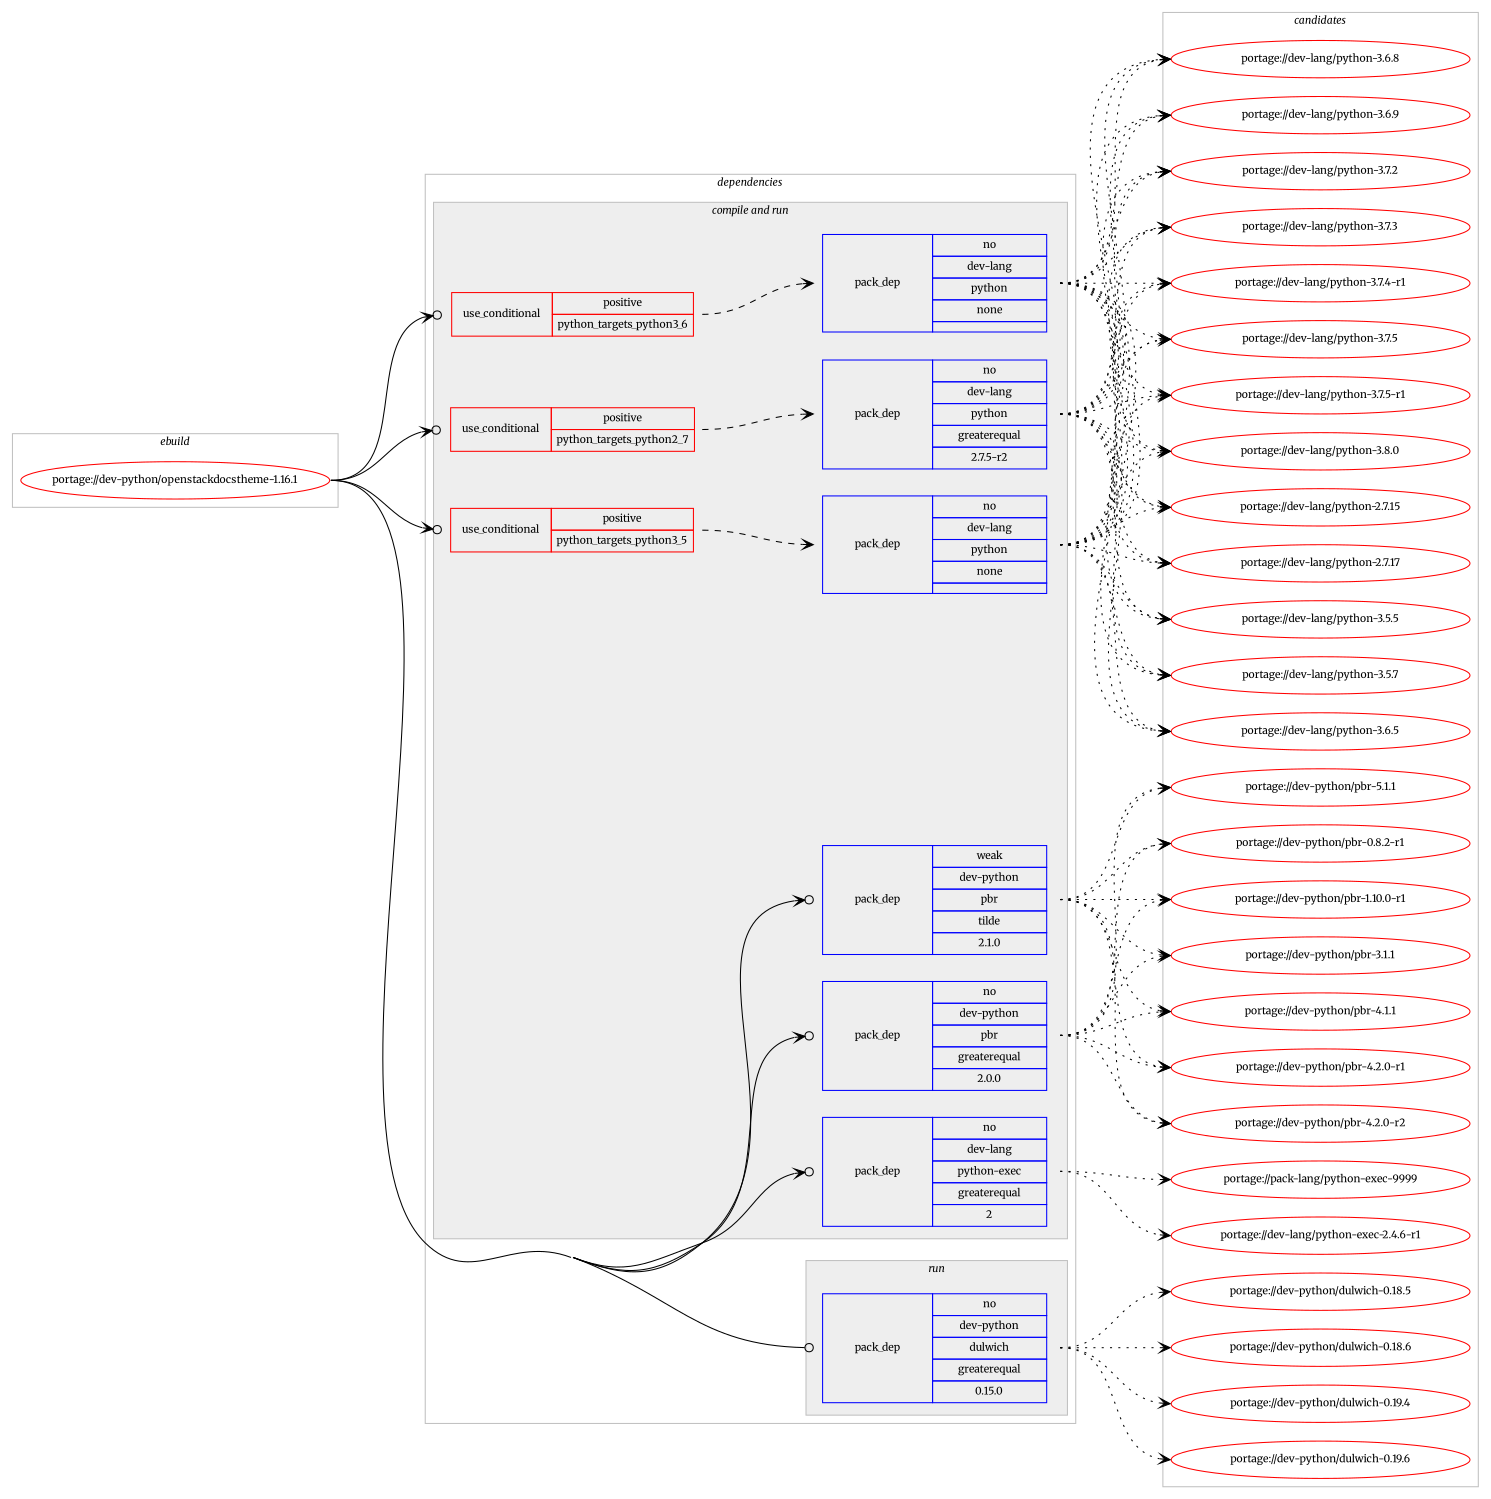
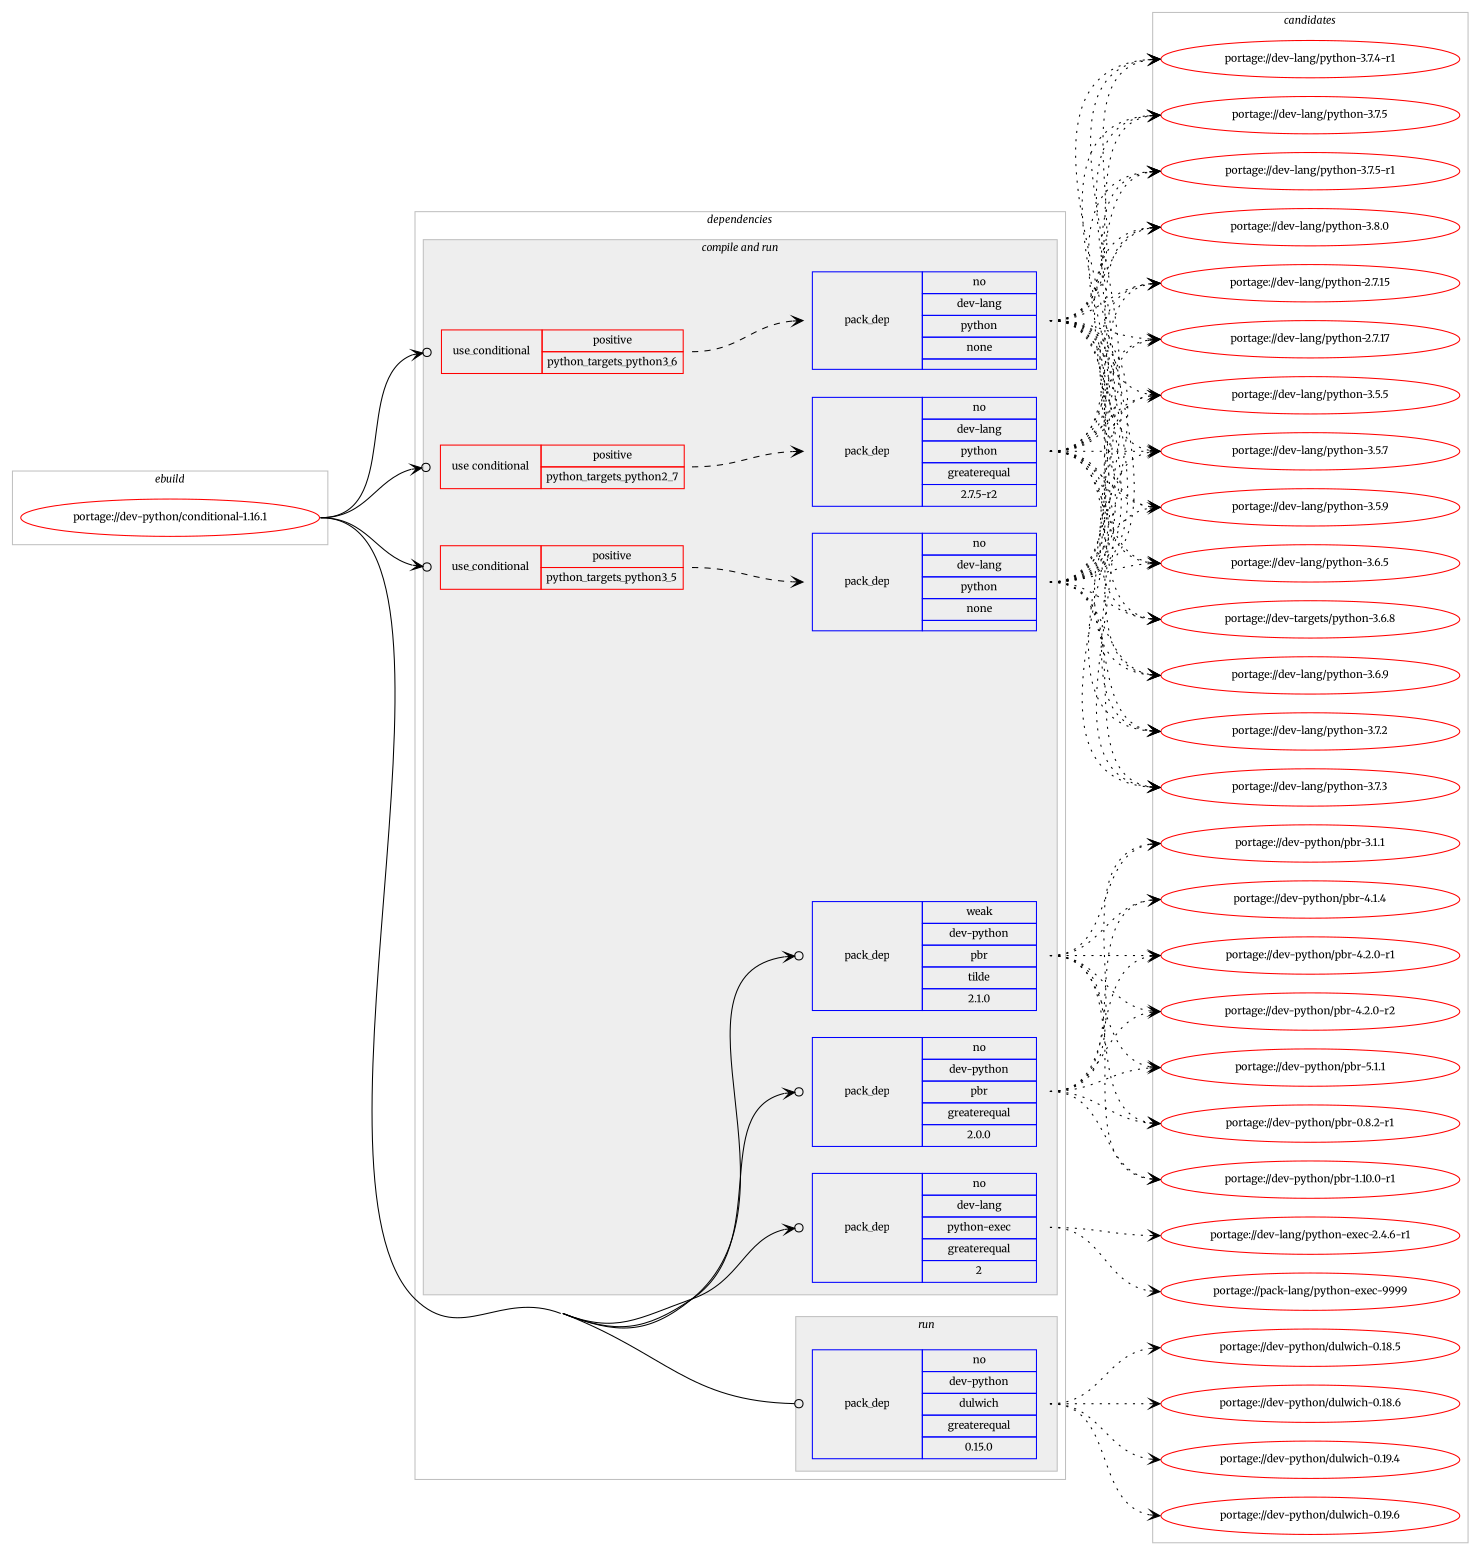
node "portage://dev-lang/python-3.6.8": label "portage://dev-lang/python-3.6.8" -> "portage://dev-targets/python-3.6.8"
node "portage://dev-python/openstackdocstheme-1.16.1": label "portage://dev-python/openstackdocstheme-1.16.1" -> "portage://dev-python/conditional-1.16.1"
node "portage://dev-lang/python-3.5.9": added
node "portage://dev-python/pbr-4.1.1": label "portage://dev-python/pbr-4.1.1" -> "portage://dev-python/pbr-4.1.4"
